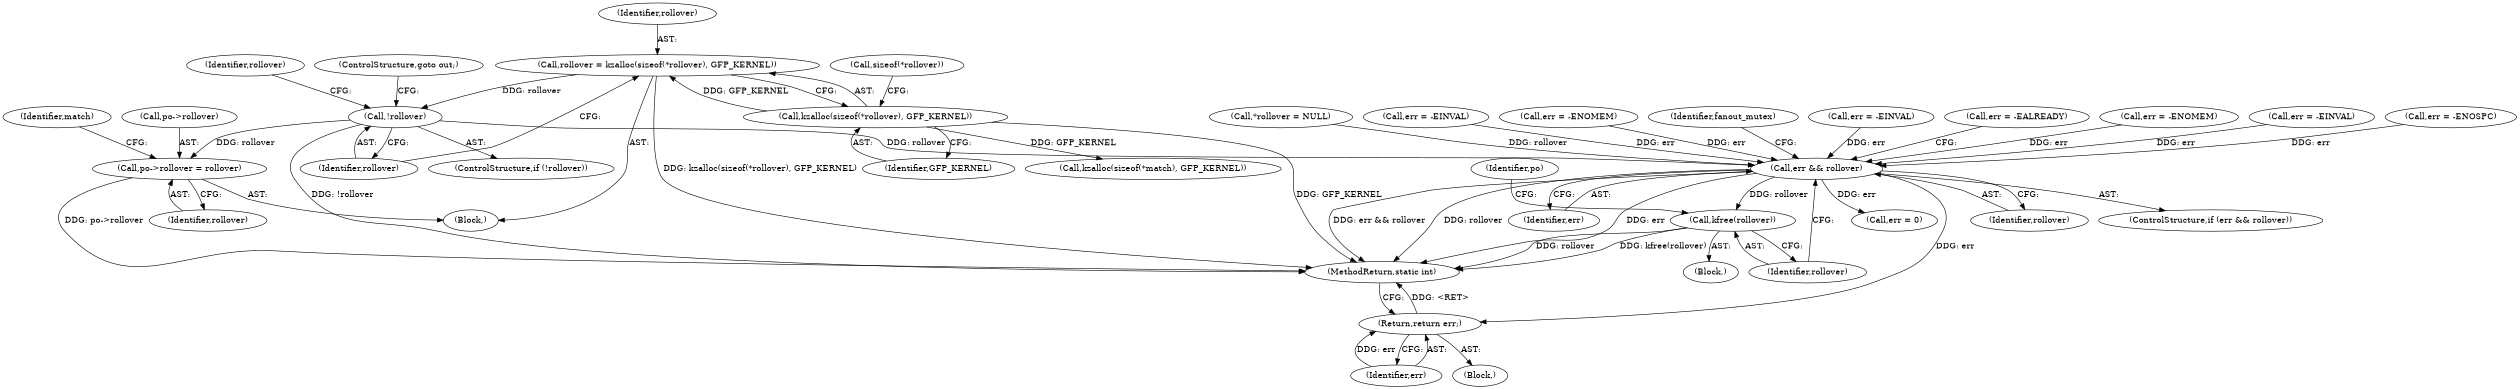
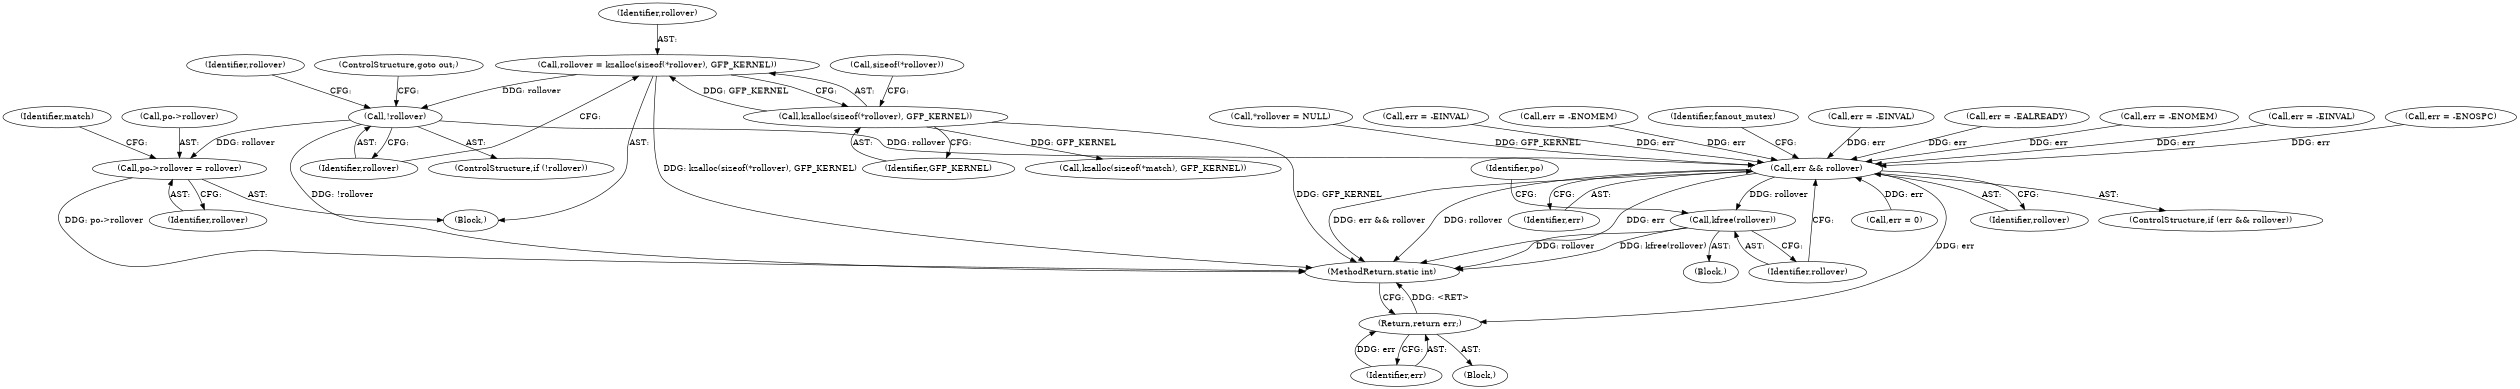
edge "(Call,*rollover = NULL)" -> "(Call,err && rollover)": label "DDG: rollover" -> "DDG: GFP_KERNEL"
edge "(Call,err = -EALREADY)" -> "(Call,err && rollover)": label "CFG: " -> "DDG: err"
edge "(Call,err && rollover)" -> "(Call,err = 0)": reversed
